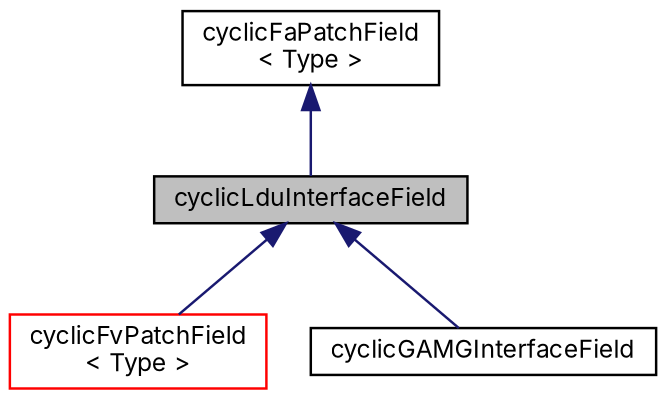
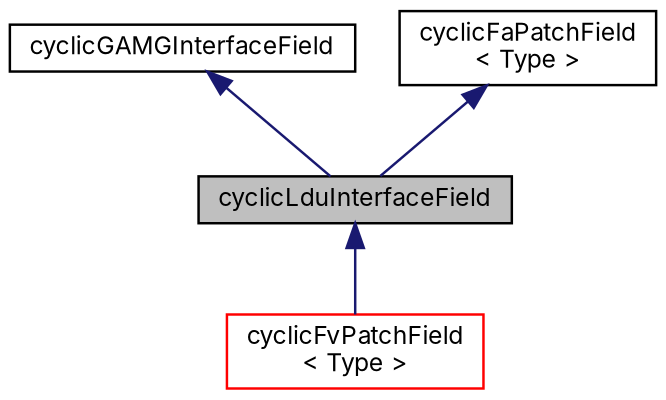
edge "cyclicGAMGInterfaceField" -> "cyclicLduInterfaceField": reversed
